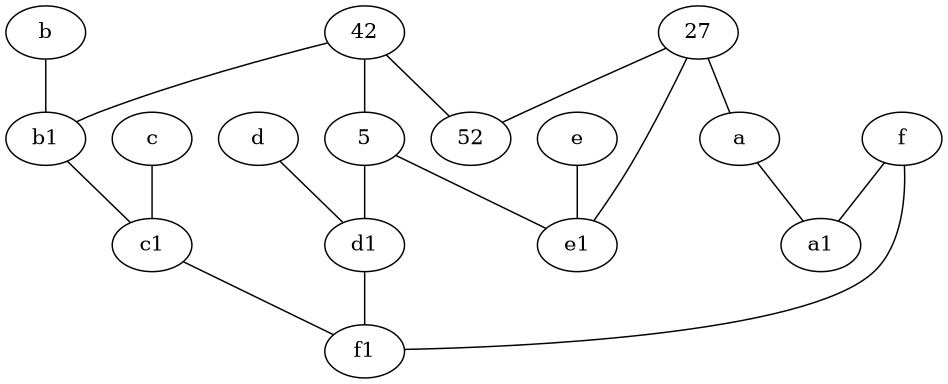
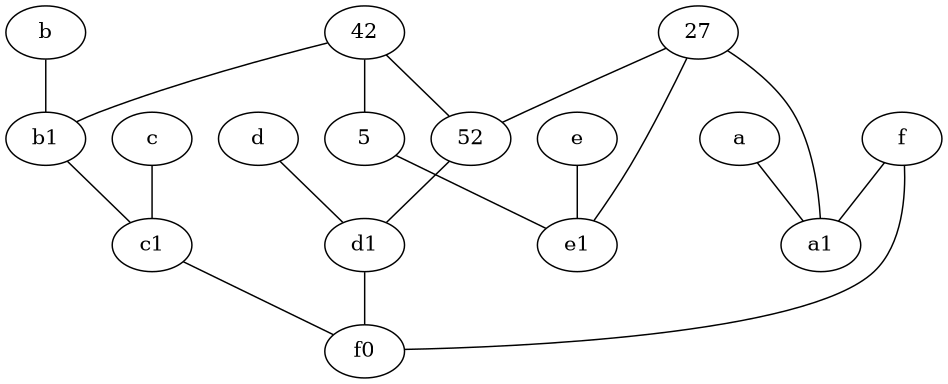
edge "27" -- "a": now "27" -- "a1"
edge "5" -- "d1": now "52" -- "d1"
node "f1": label "f1" -> "f0"
